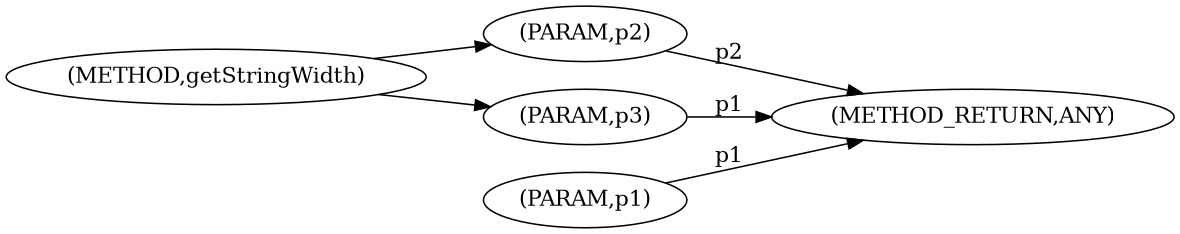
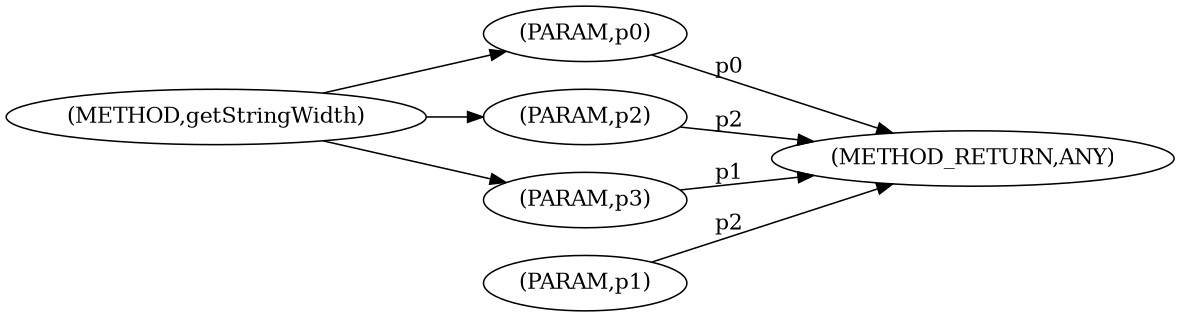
node "(PARAM,p0)": added
edge "(PARAM,p1)" -> "(METHOD_RETURN,ANY)": label "p1" -> "p2"
